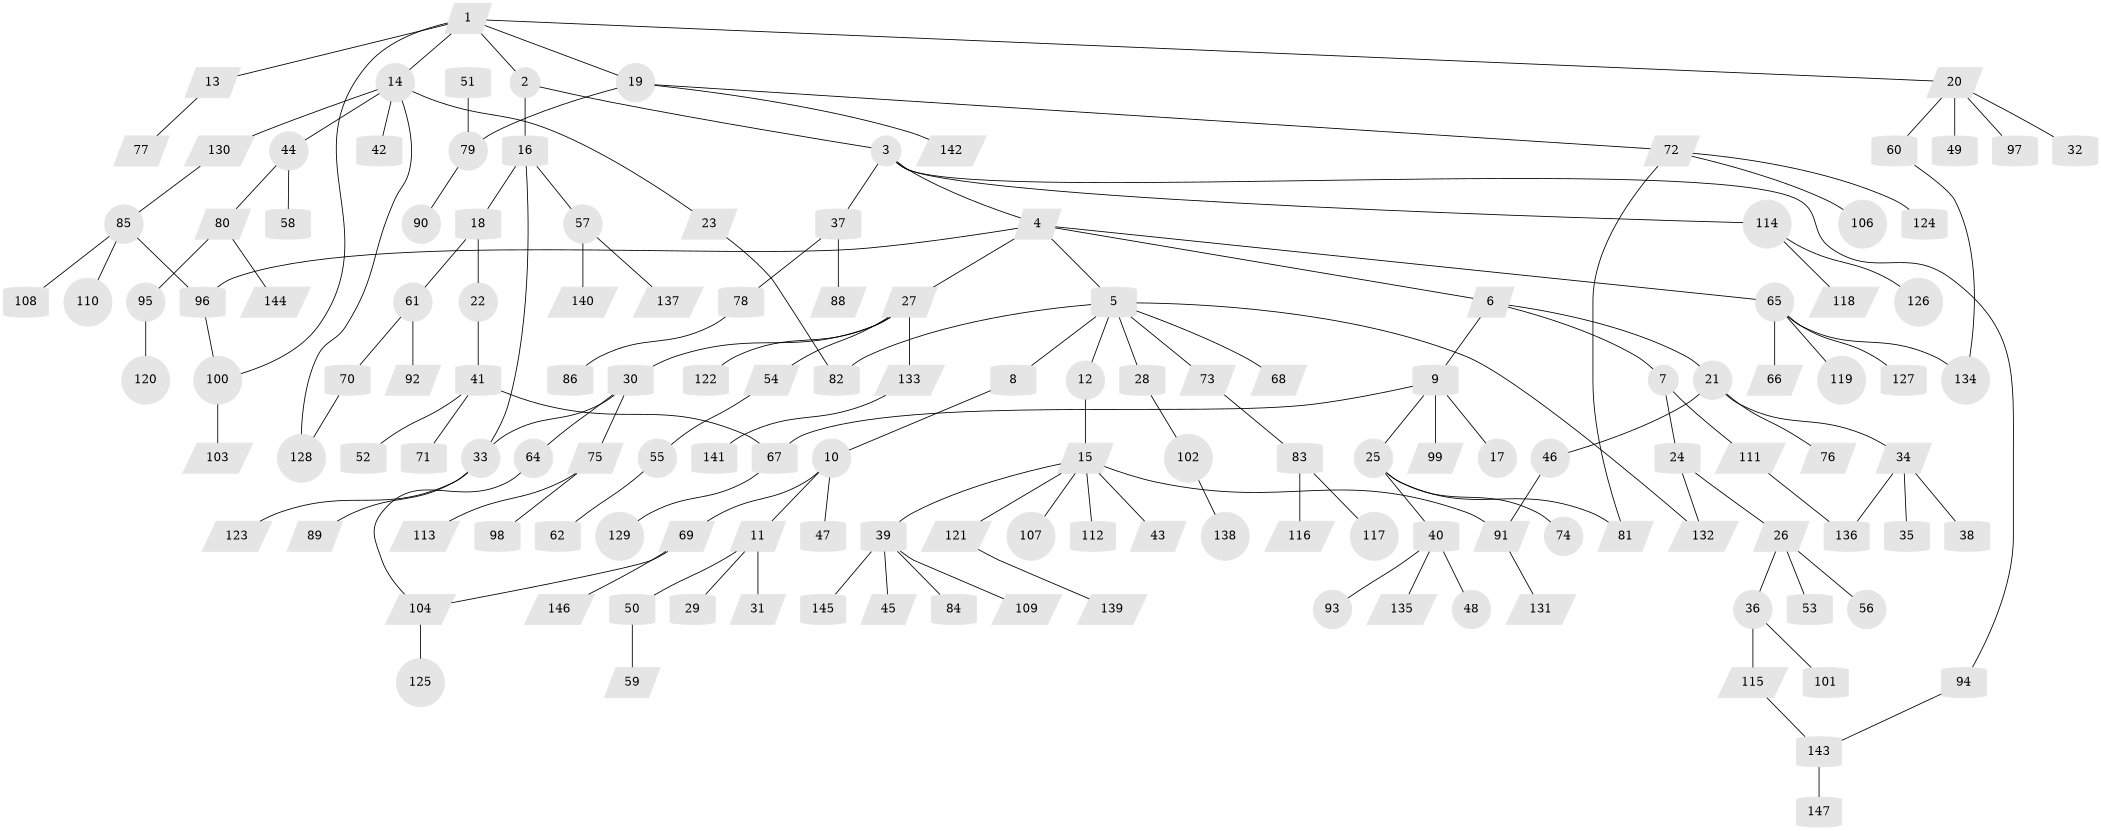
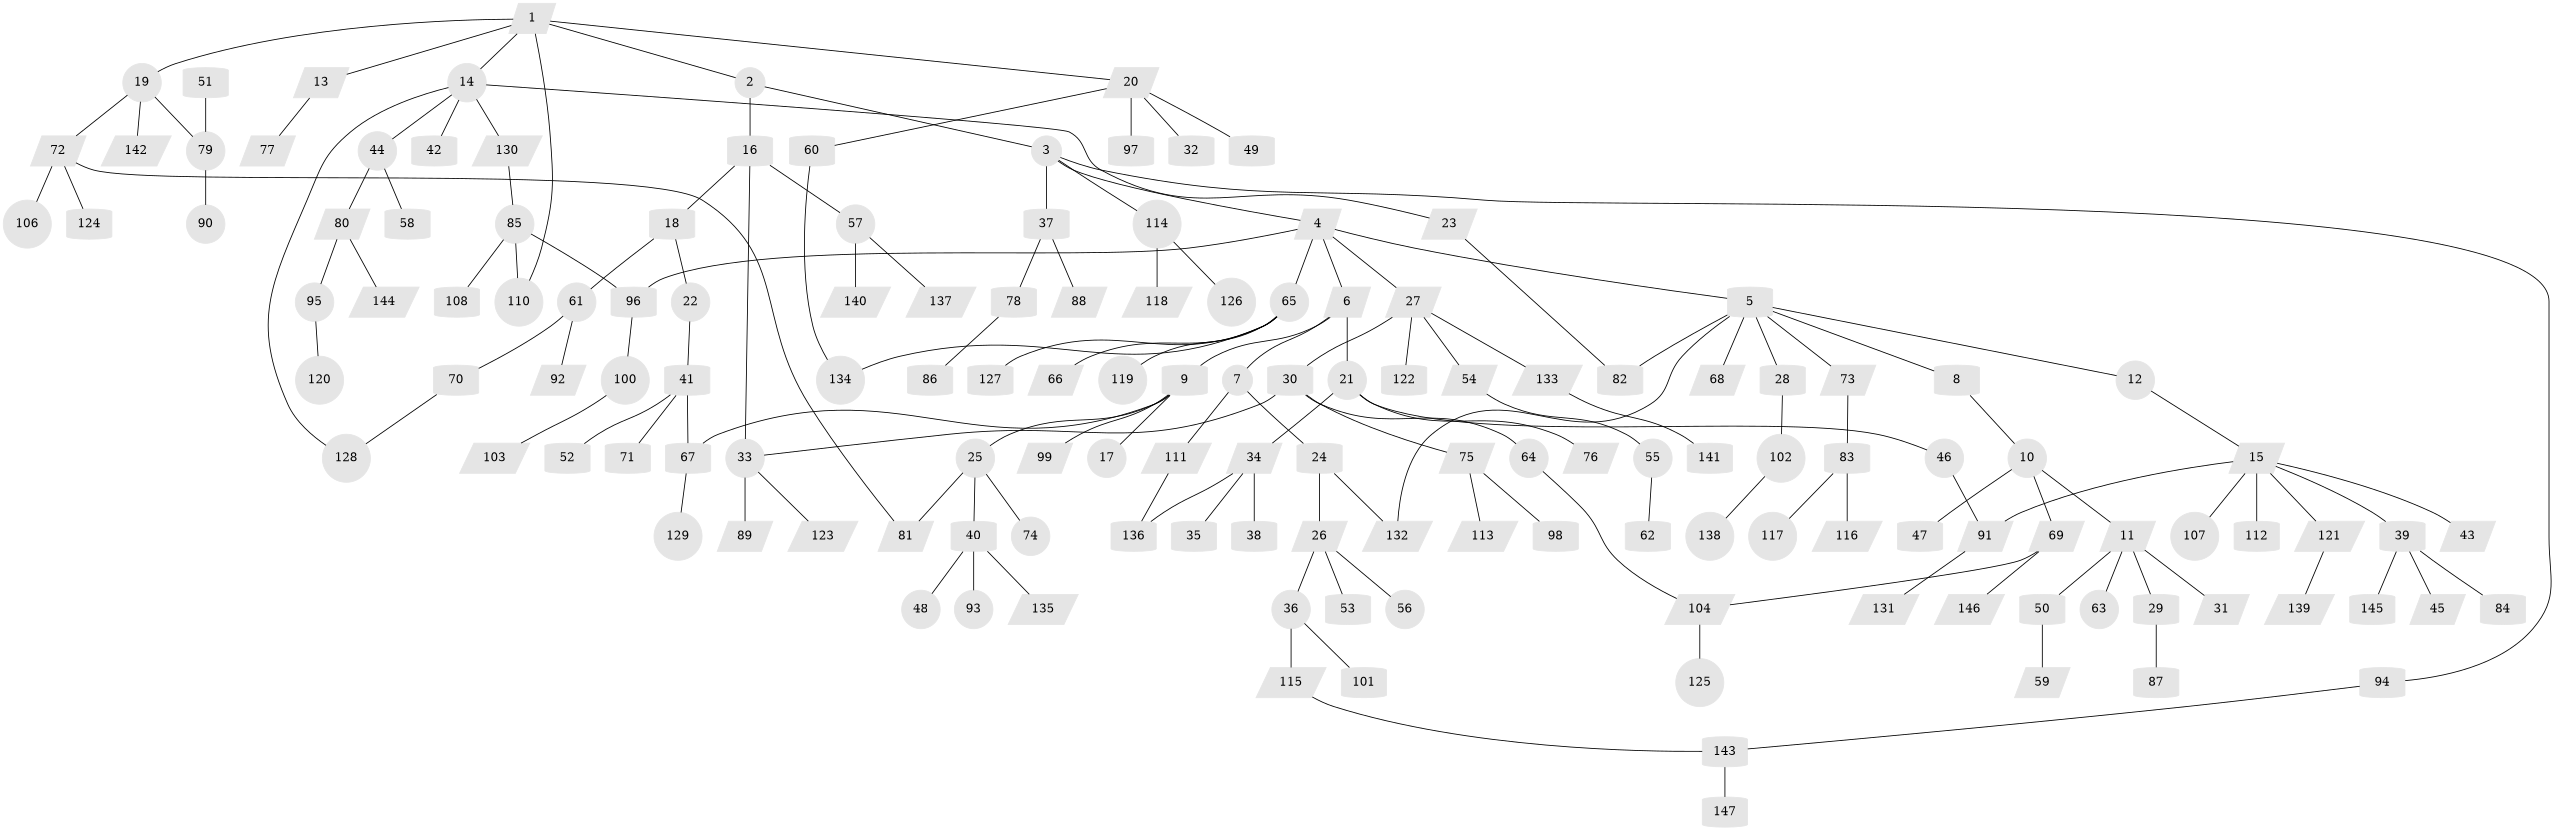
edge "1" -- "100": now "1" -- "110"
node "109": removed
node "63": added
node "87": added
